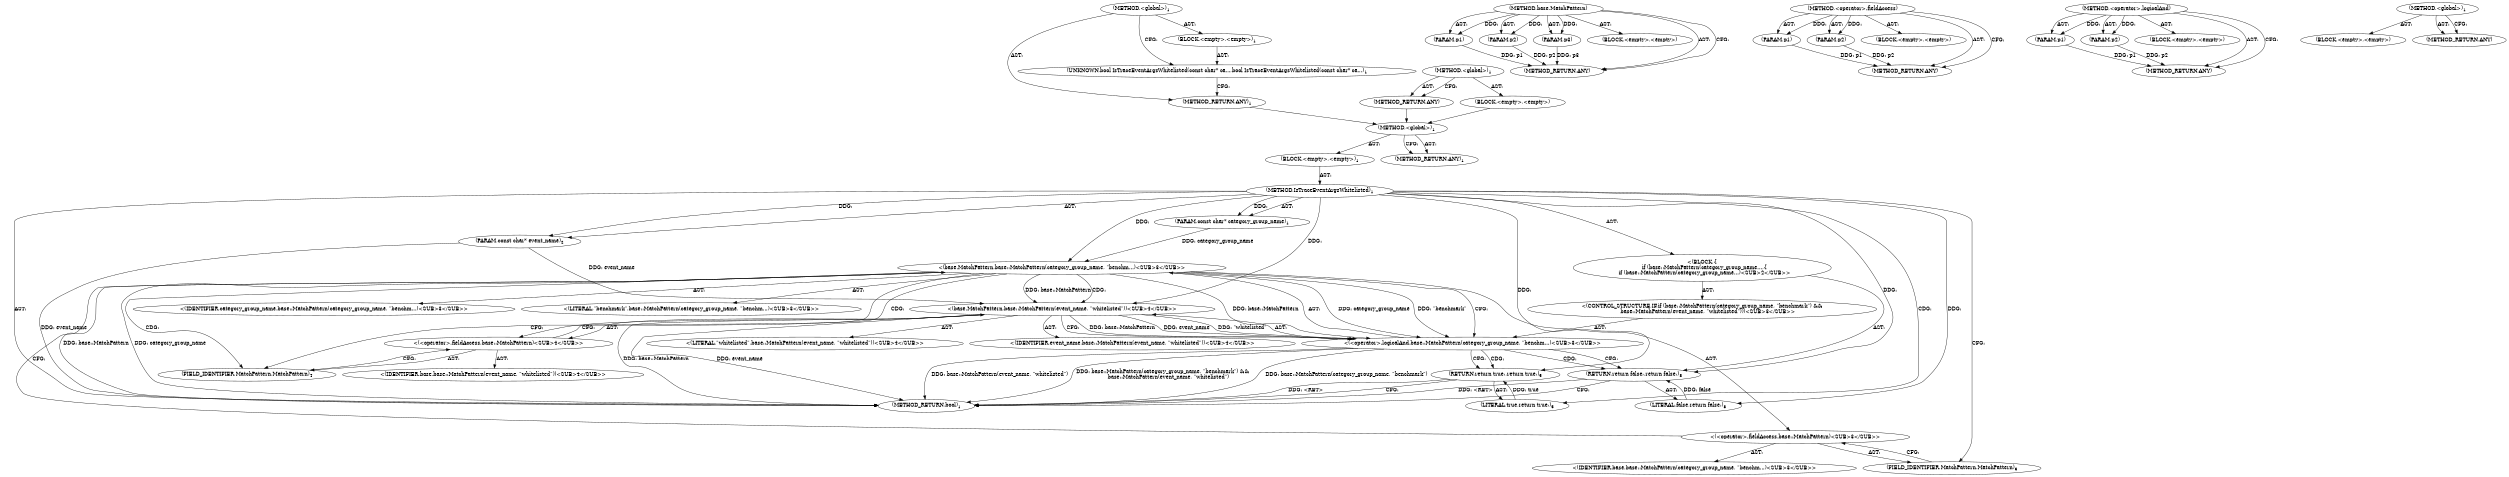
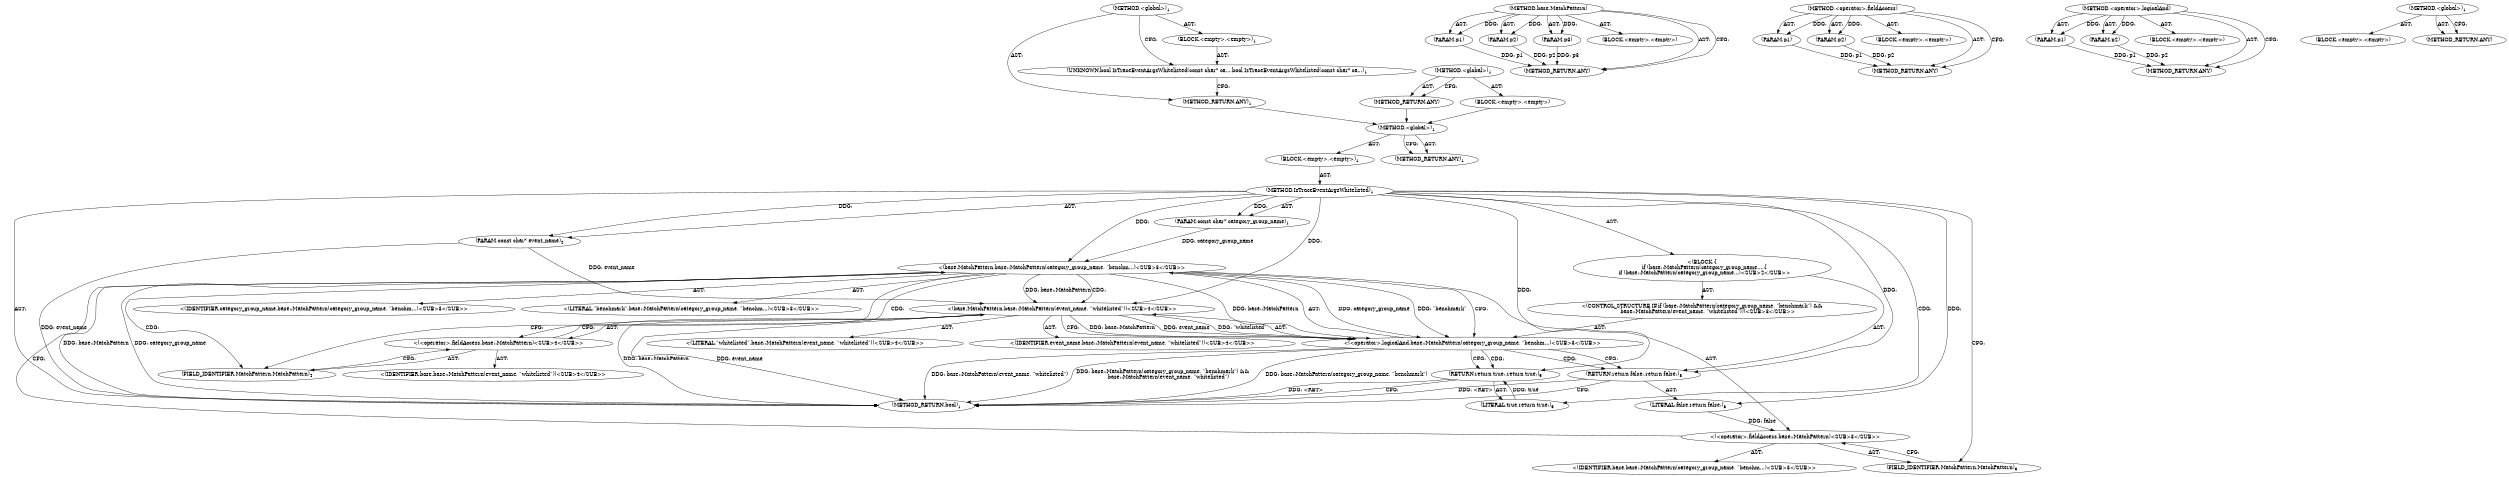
edge "(LITERAL,false,return false;)" -> "(RETURN,return false;,return false;)": now "(LITERAL,false,return false;)" -> "<(<operator>.fieldAccess,base::MatchPattern)<SUB>3</SUB>>"
